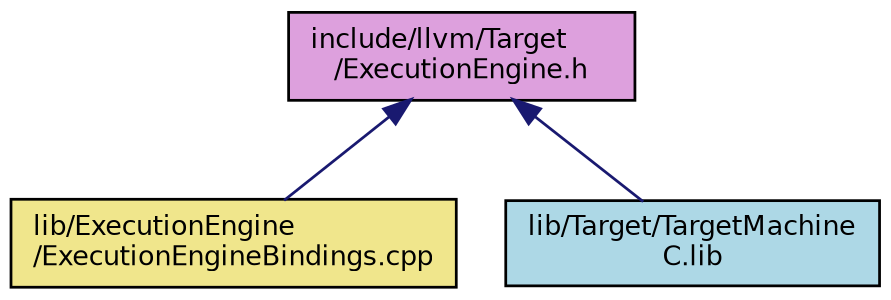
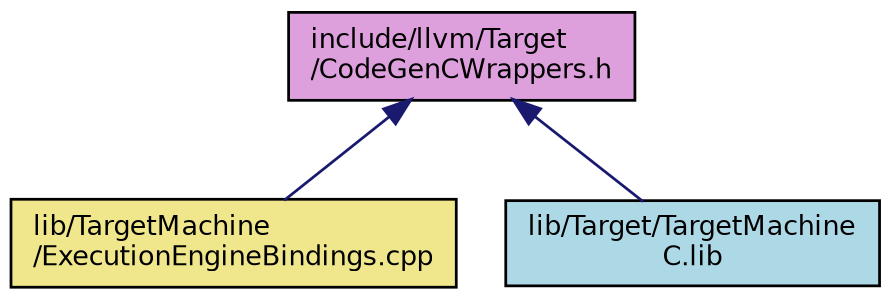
node "include/llvm/Target /ExecutionEngine.h": label "include/llvm/Target /ExecutionEngine.h" -> "include/llvm/Target /CodeGenCWrappers.h"
node "lib/ExecutionEngine /ExecutionEngineBindings.cpp": label "lib/ExecutionEngine /ExecutionEngineBindings.cpp" -> "lib/TargetMachine /ExecutionEngineBindings.cpp"
